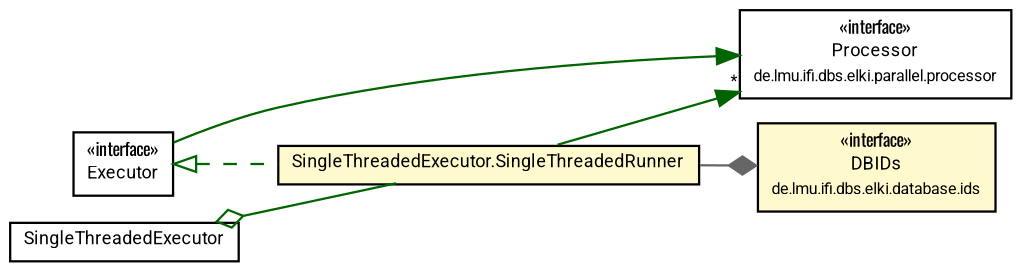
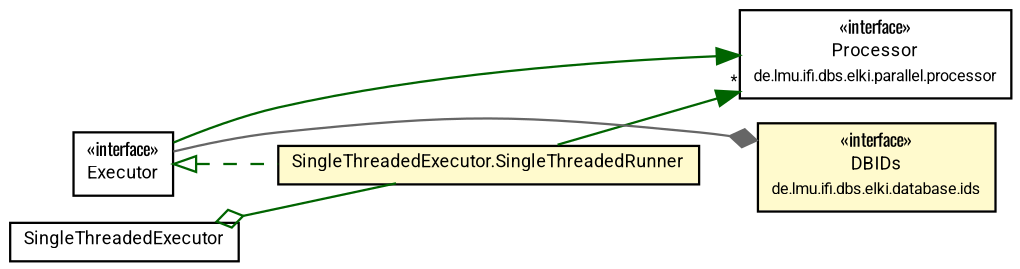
edge "SingleThreadedExecutor.SingleThreadedRunner" -> "DBIDs": now "Executor" -> "DBIDs"
